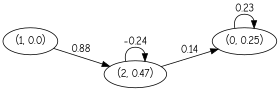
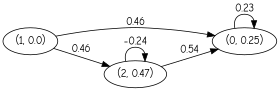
edge "(1, 0.0)" -> "(0, 0.25)": added, label "0.46"
edge "(1, 0.0)" -> "(2, 0.47)": label "0.88" -> "0.46"
edge "(2, 0.47)" -> "(0, 0.25)": label "0.14" -> "0.54"
